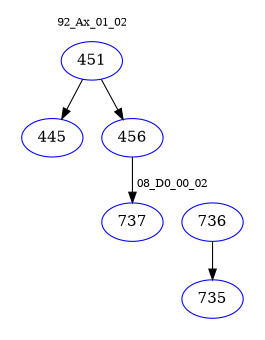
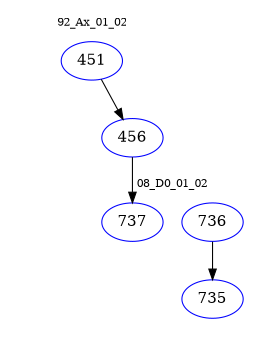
node "445": removed
cluster "08_D0_00_02": label "08_D0_00_02" -> "08_D0_01_02"
